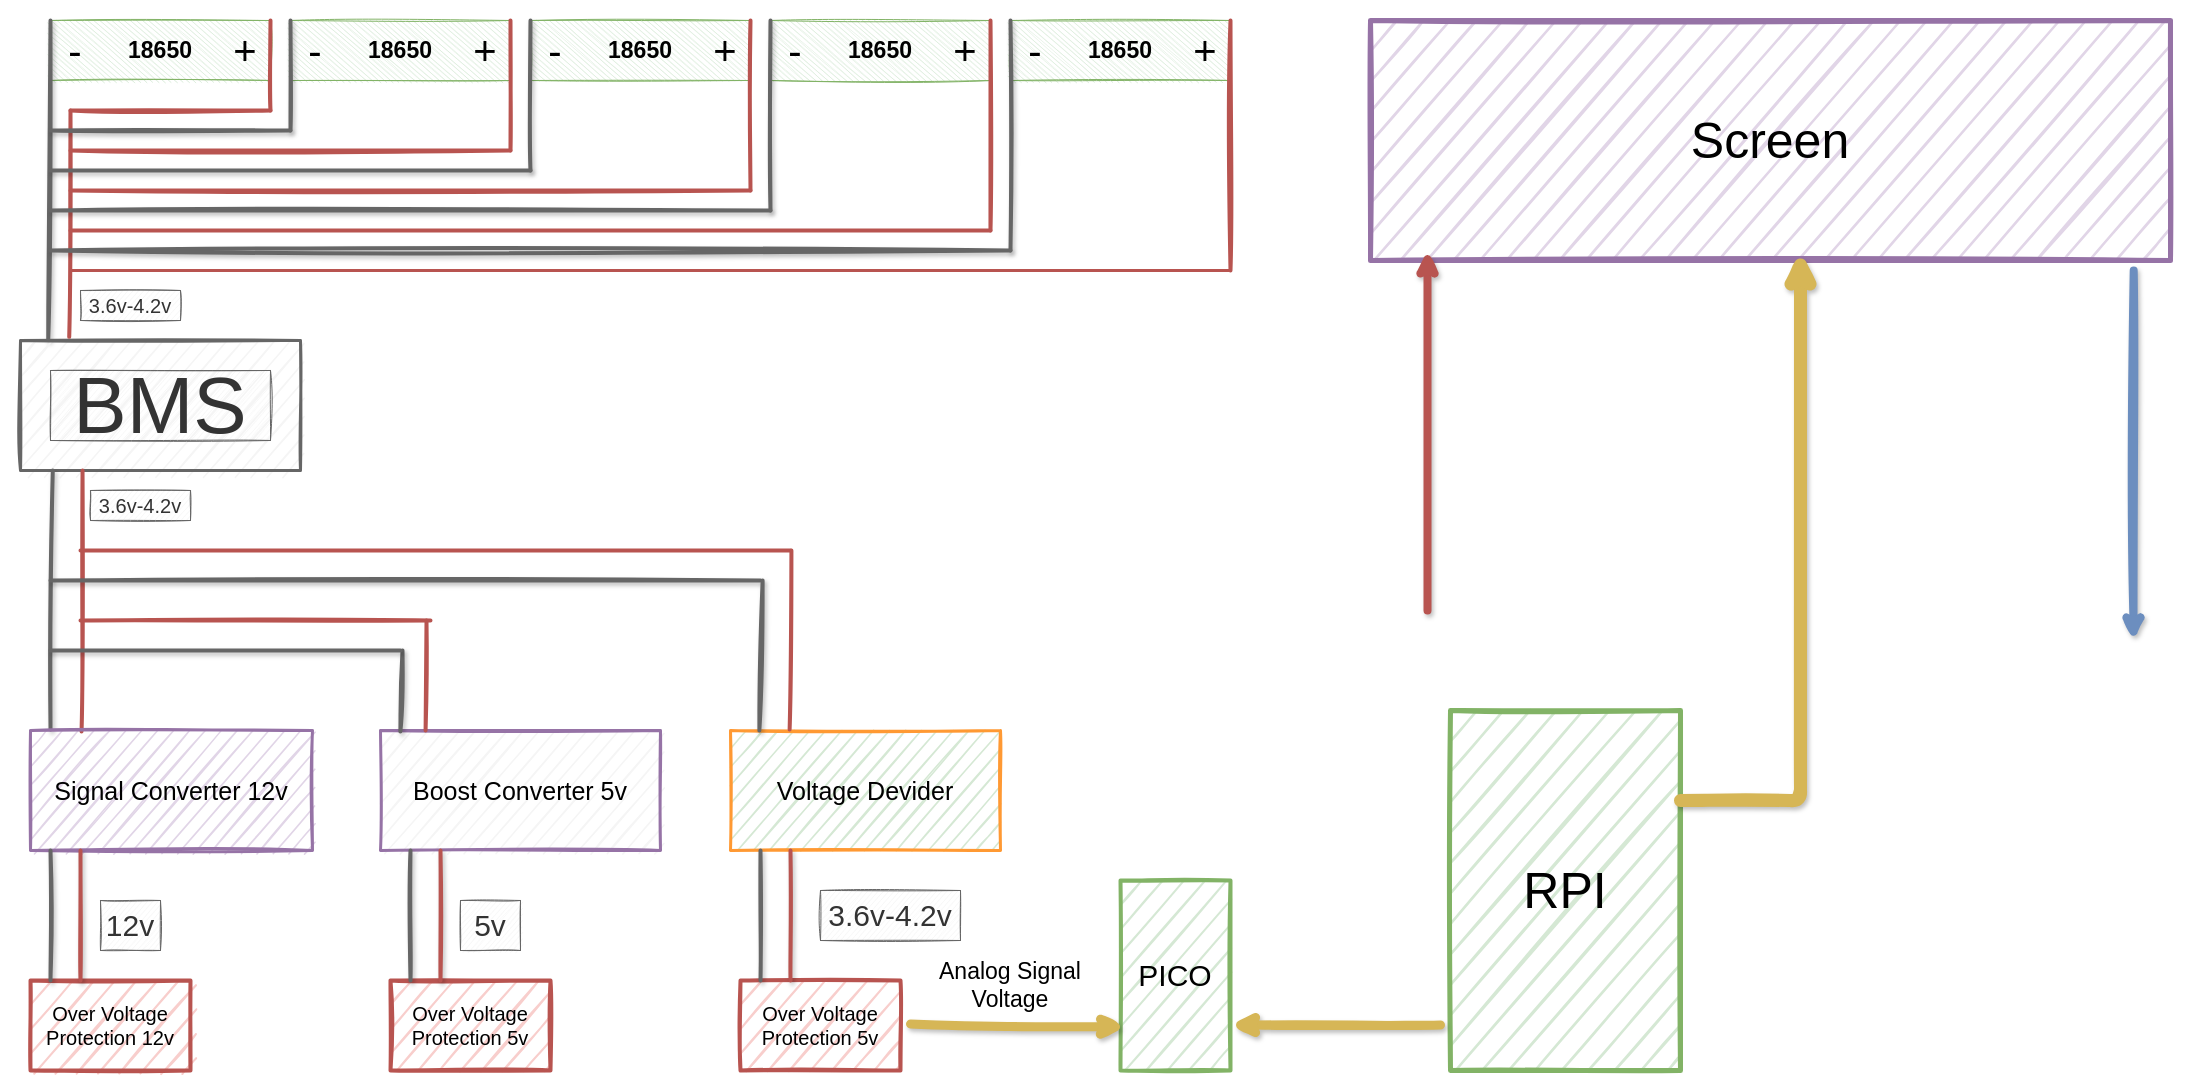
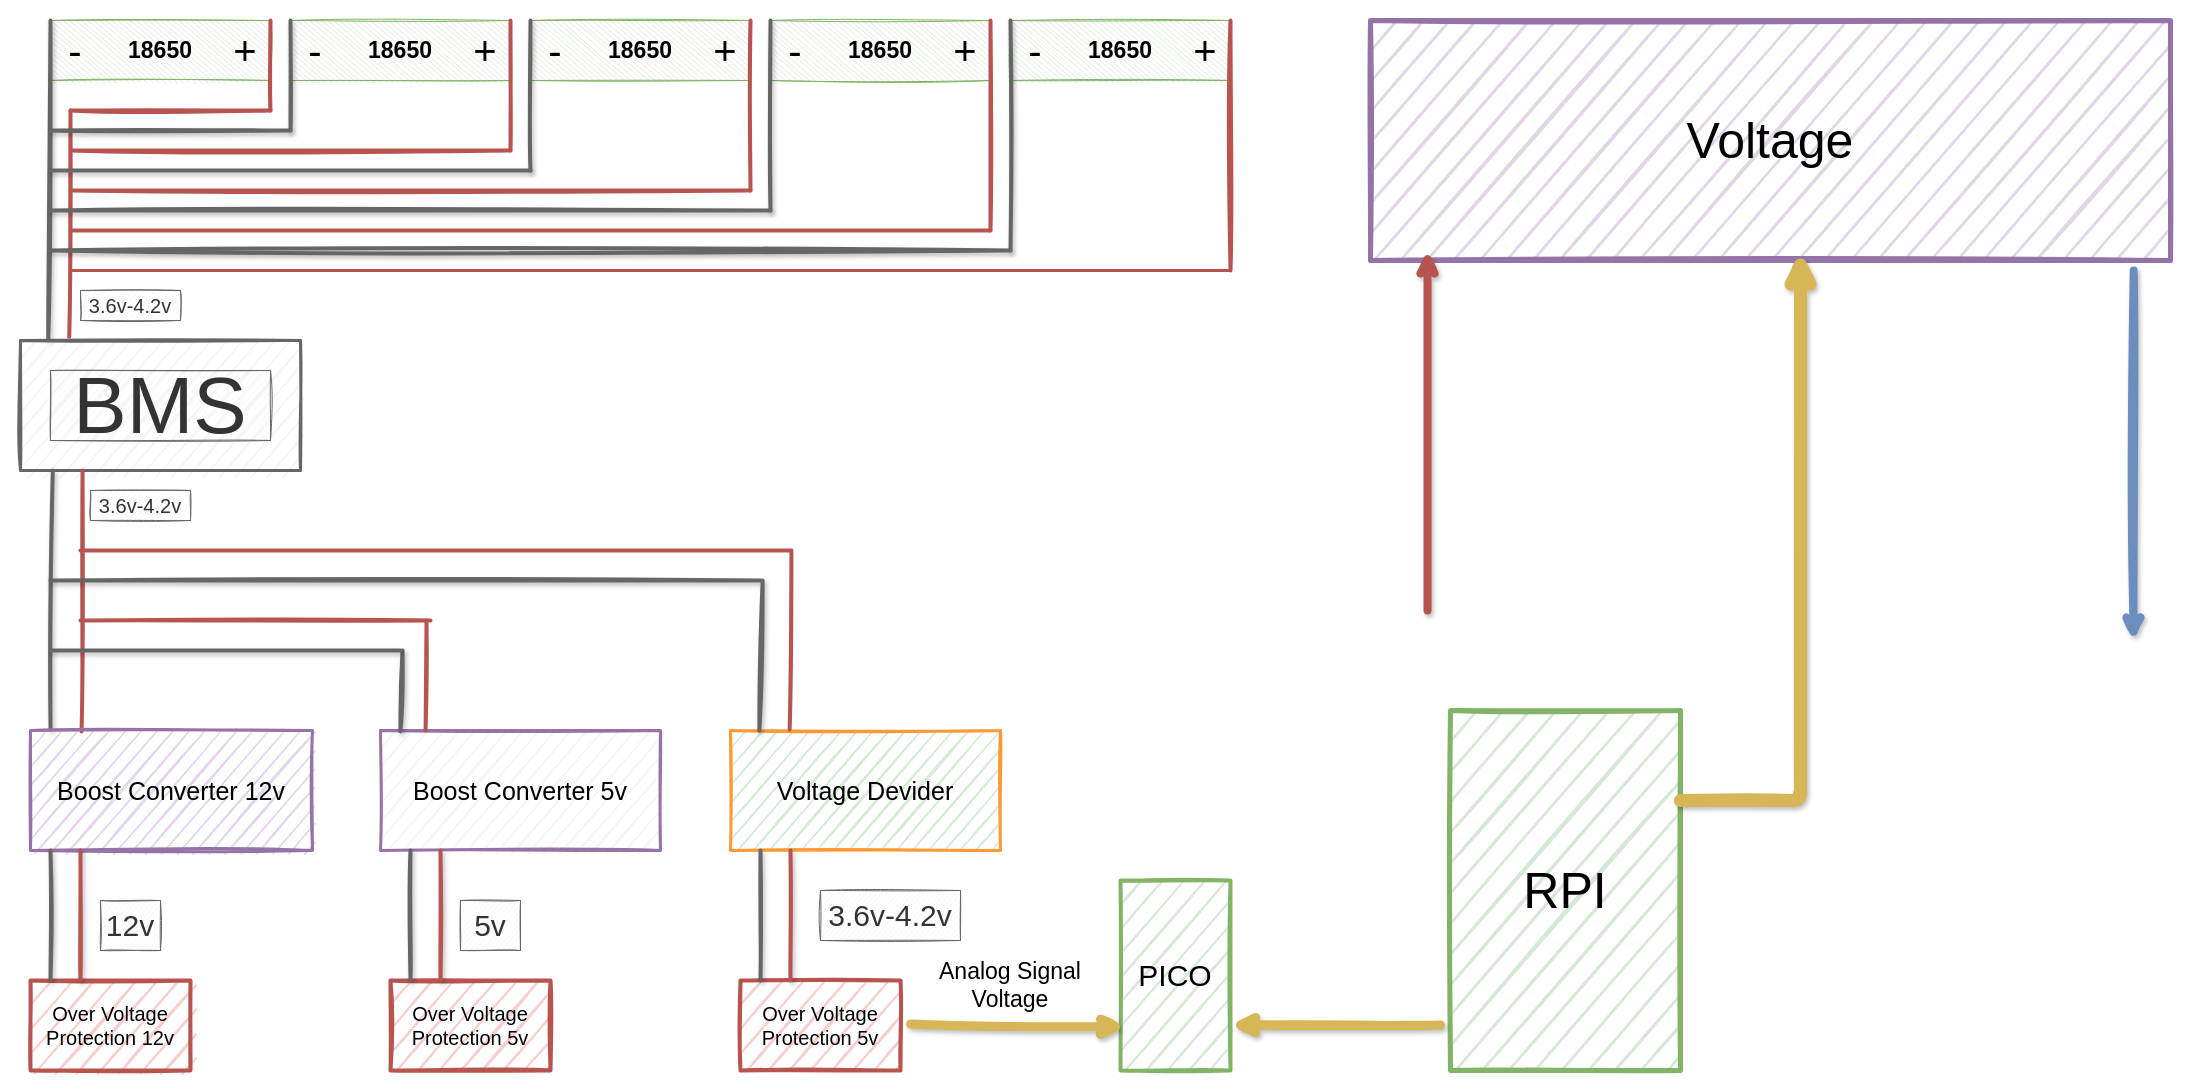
node "Screen": label "Screen" -> "Voltage"
node "Signal Converter 12v": label "Signal Converter 12v" -> "Boost Converter 12v"
